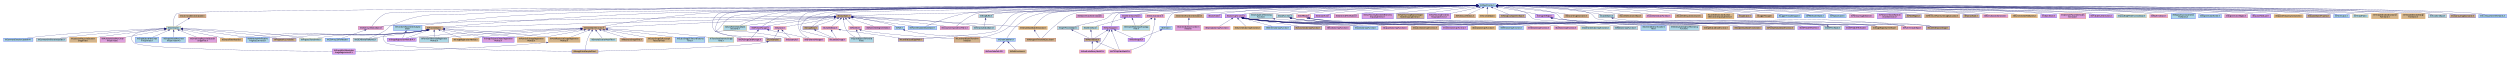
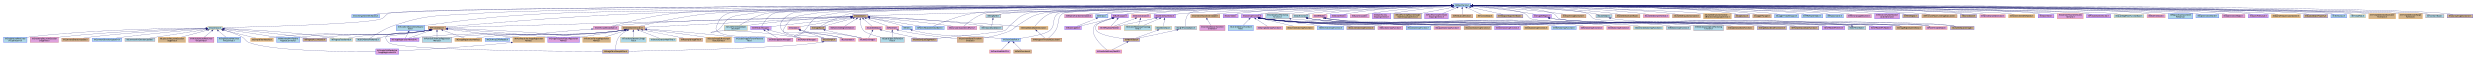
node "itkWatershedMiniPipeline.h": label "itkWatershedMiniPipeline.h" -> "itkDynamicLoader.h"
node "itkFastMarchingNumberOfElements StoppingCriterion.h": label "itkFastMarchingNumberOfElements StoppingCriterion.h" -> "itkObjectFactory StoppingCriterion.h"
edge "itkCommand.h" -> "itkCommandIterationUpdate.h": reversed
edge "itkVTKPolyDataMeshIO.h" -> "itkMeshIOBase.h": now "itkVTKPolyDataMeshIO.h" -> "itkCellInterfaceVisitor.h"
